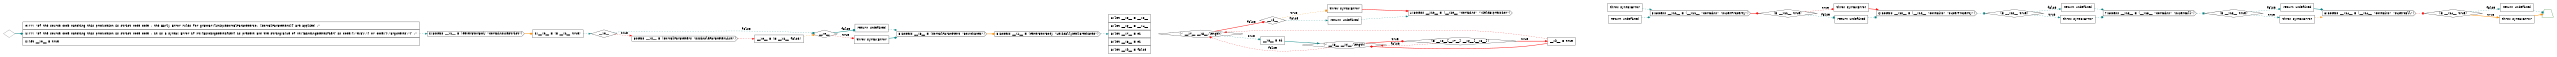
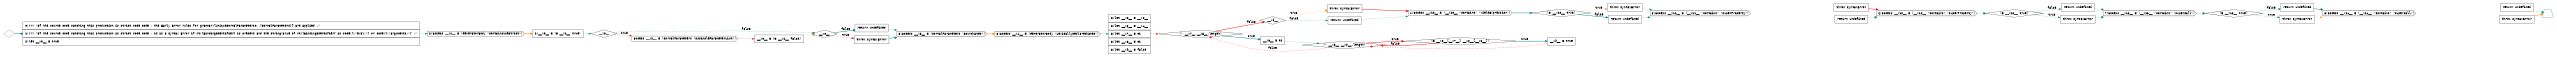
node "(= __x10__ true)": added
node "(= __x11__ true)": removed
node "(= __x14__ true)": removed
edge "__x9__ = true" -> "(< __x7__ __x5__.length)": now "3:let __x5__ = __x3__" -> "(< __x7__ __x5__.length)"
edge "(< __x7__ __x5__.length)" -> "__x8__ = 0i": style dashed -> bold
edge "(= __x5__[__x7__] __x6__[__x8__])" -> "__x9__ = true": color red -> teal
edge "__x8__ = 0i" -> "(< __x8__ __x6__.length)": style bold -> dashed
edge "(= __x5__[__x7__] __x6__[__x8__])" -> "(< __x8__ __x6__.length)": style dashed -> bold
edge "__x9__ = true" -> "(< __x8__ __x6__.length)": style bold -> dashed
